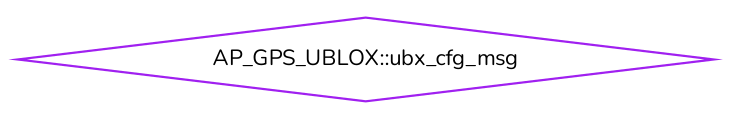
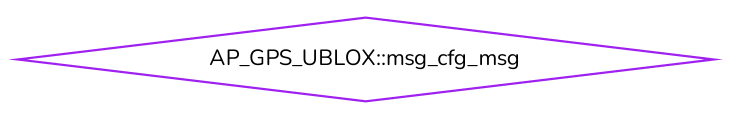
node "AP_GPS_UBLOX::ubx_cfg_msg": label "AP_GPS_UBLOX::ubx_cfg_msg" -> "AP_GPS_UBLOX::msg_cfg_msg"
